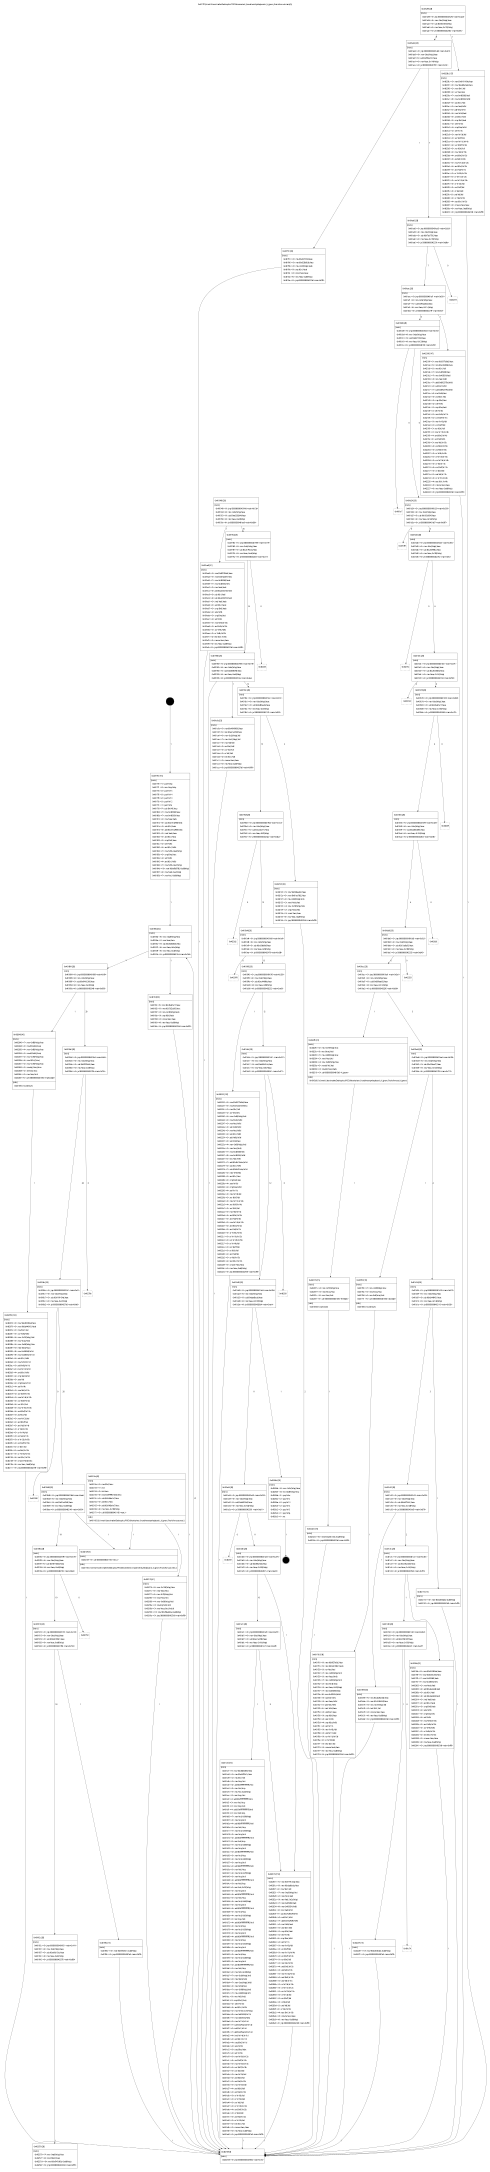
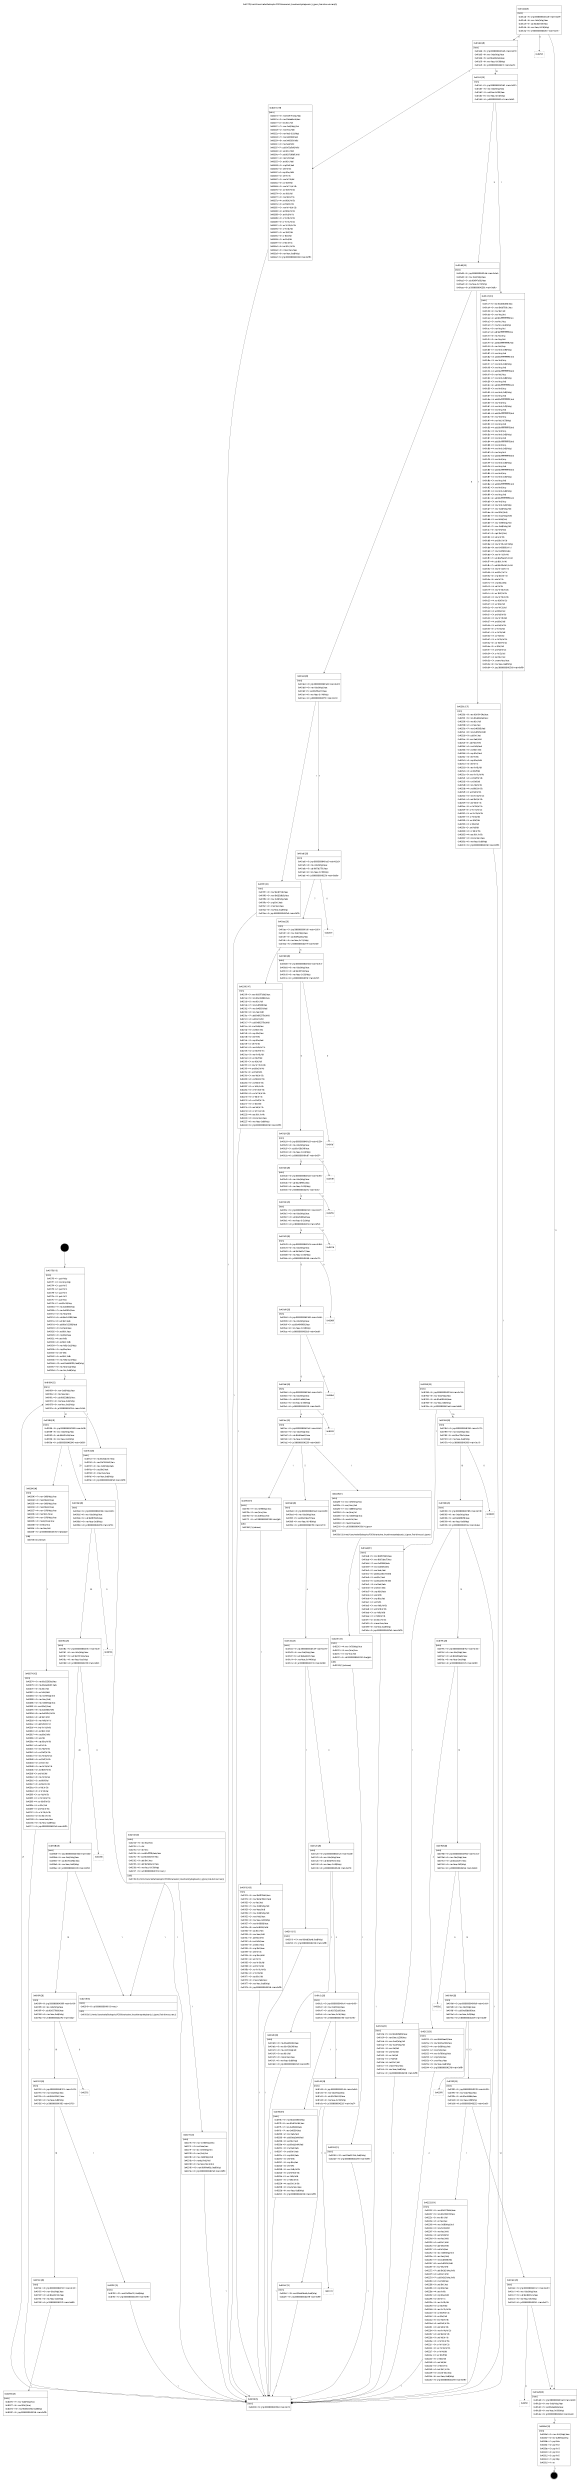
edge "0x401be8 [28]" -> "0x401f03 [19]": now "0x401bcc [28]" -> "0x401f03 [19]"
edge "0x401a28 [28]" -> "0x401a44 [28]": reversed
edge "0x401a7c [28]" -> "0x402615 [159]": now "0x401a7c [28]" -> "0x401a98 [28]"
